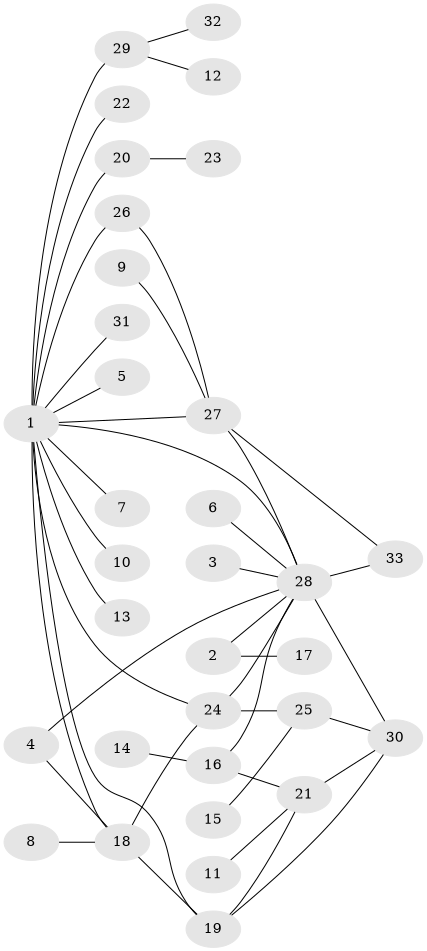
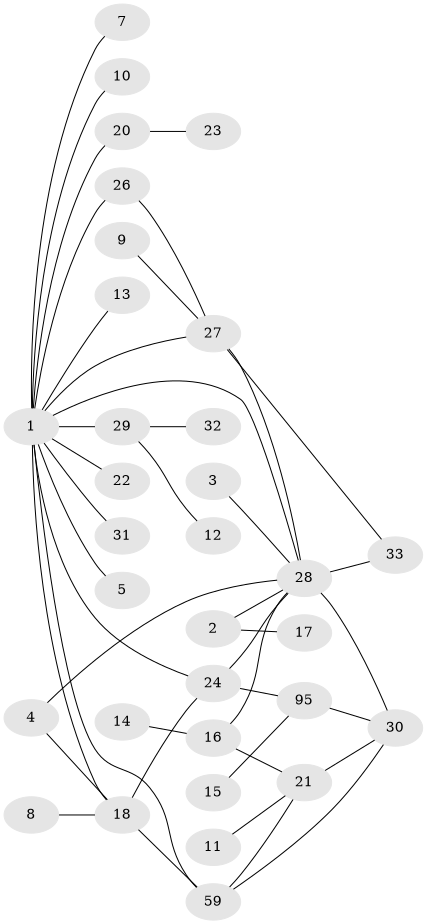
node "6": removed
node "25": label "25" -> "95"
node "19": label "19" -> "59"
